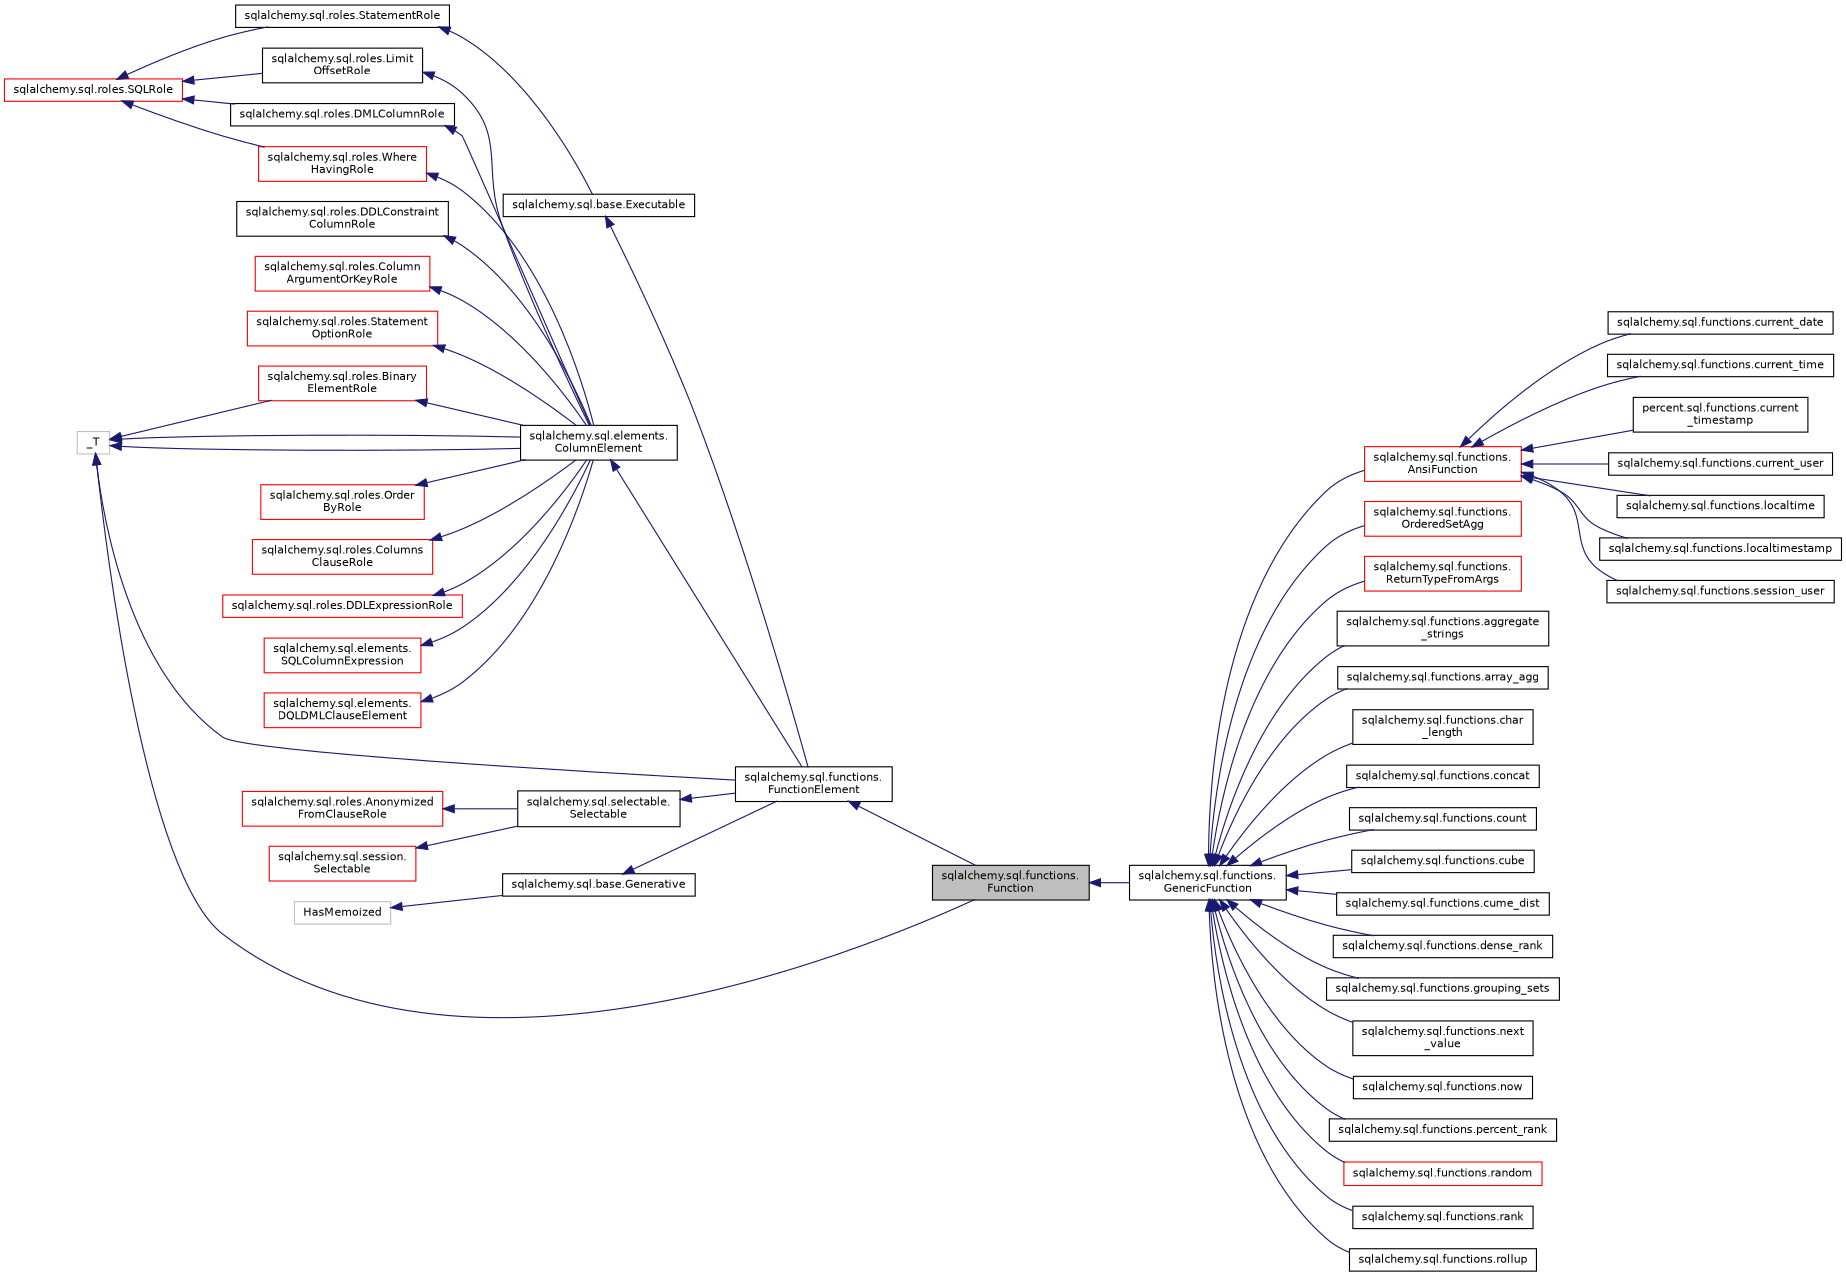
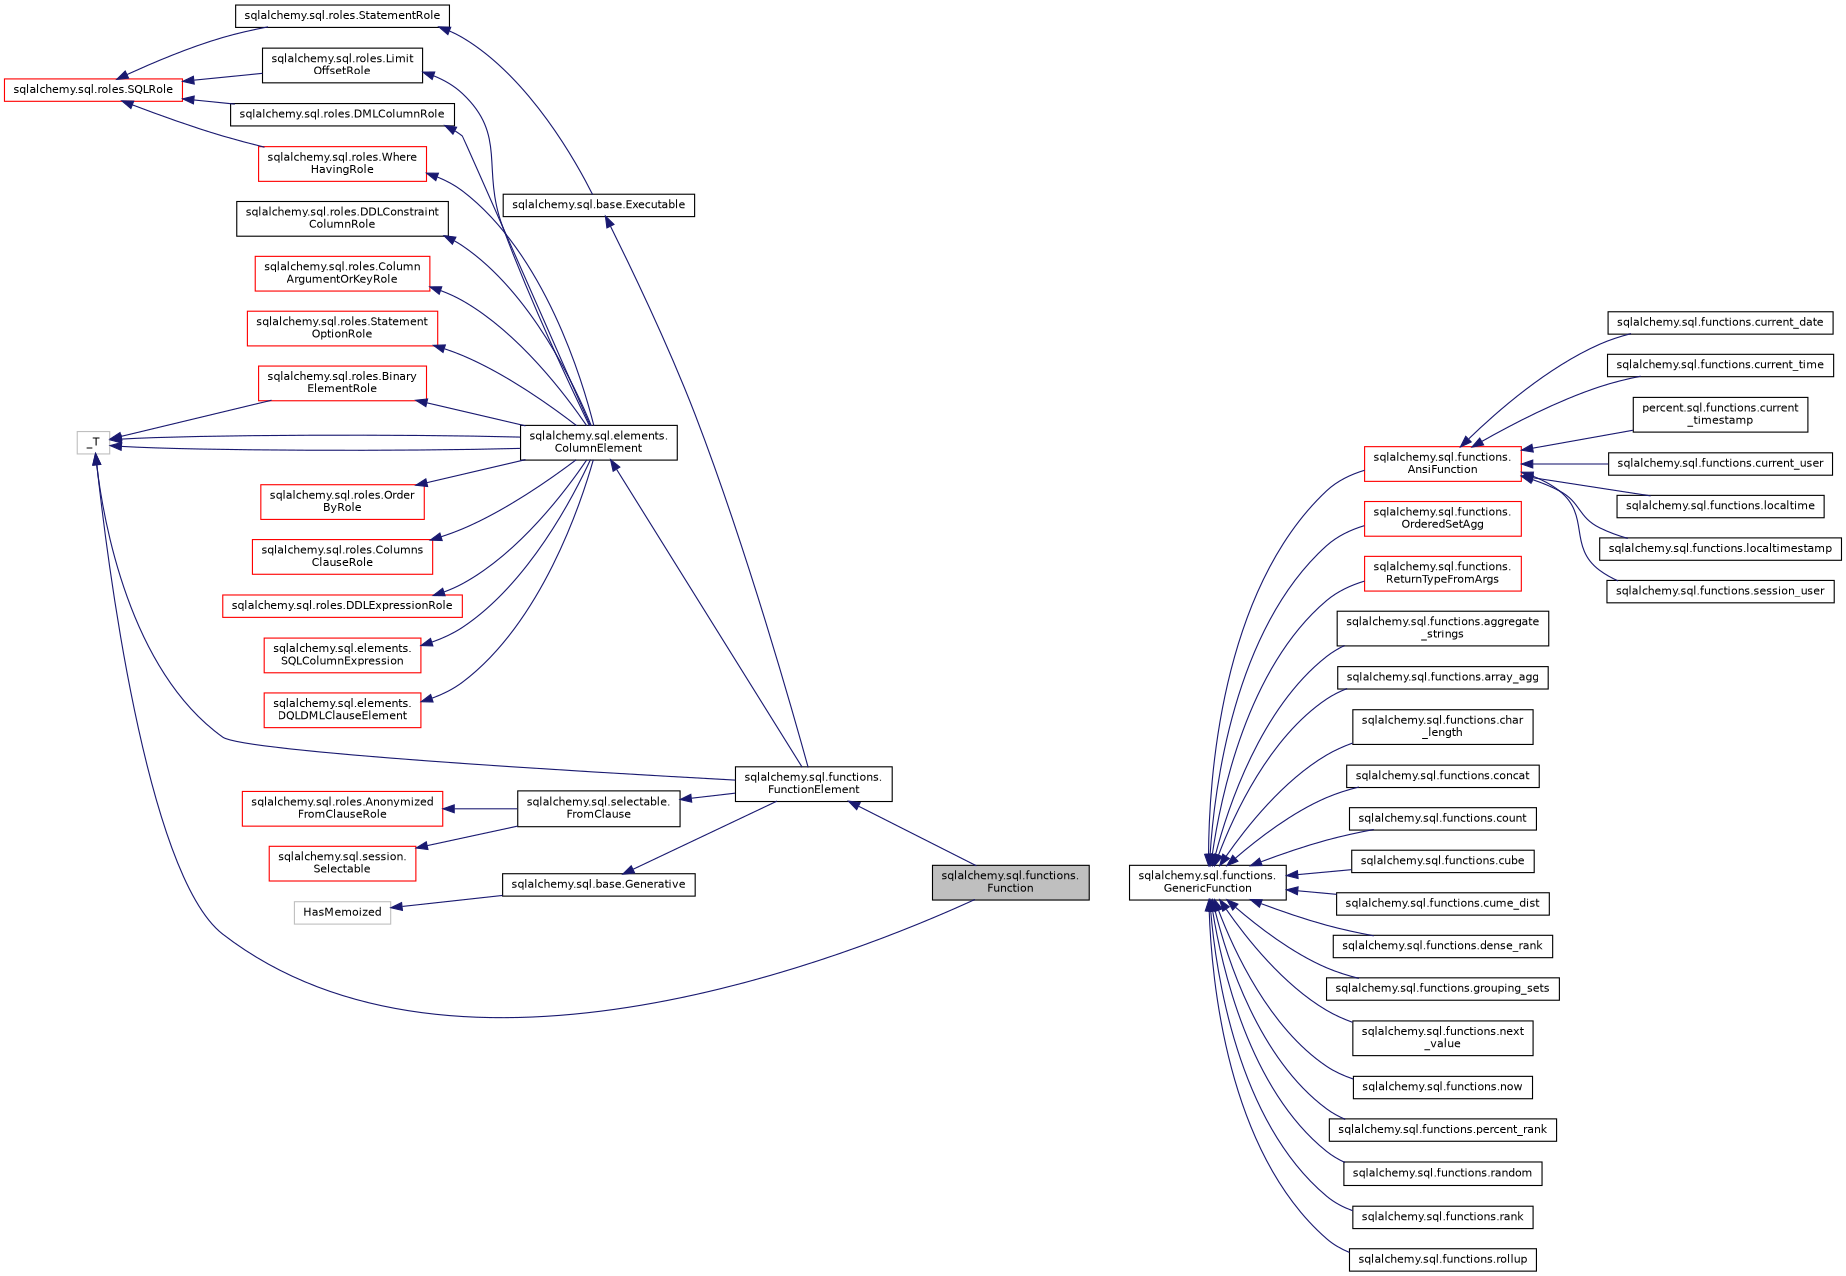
node "sqlalchemy.sql.selectable. Selectable": label "sqlalchemy.sql.selectable. Selectable" -> "sqlalchemy.sql.selectable. FromClause"
edge "sqlalchemy.sql.functions. GenericFunction" -> "sqlalchemy.sql.functions. Function": removed
node "sqlalchemy.sql.functions.random": color red -> black
